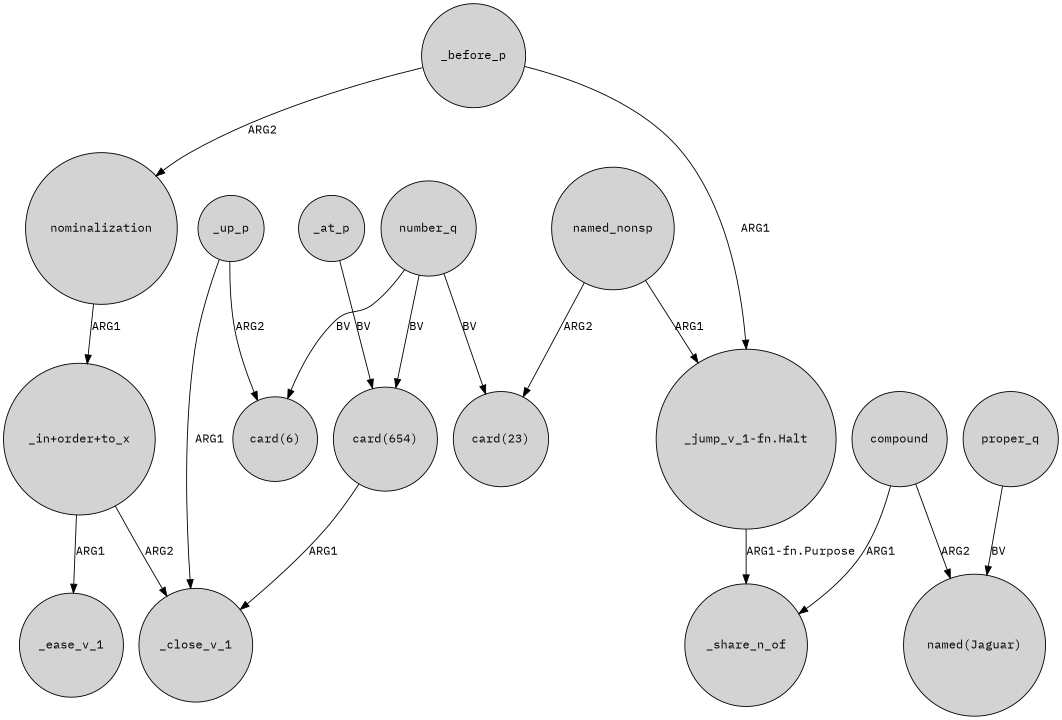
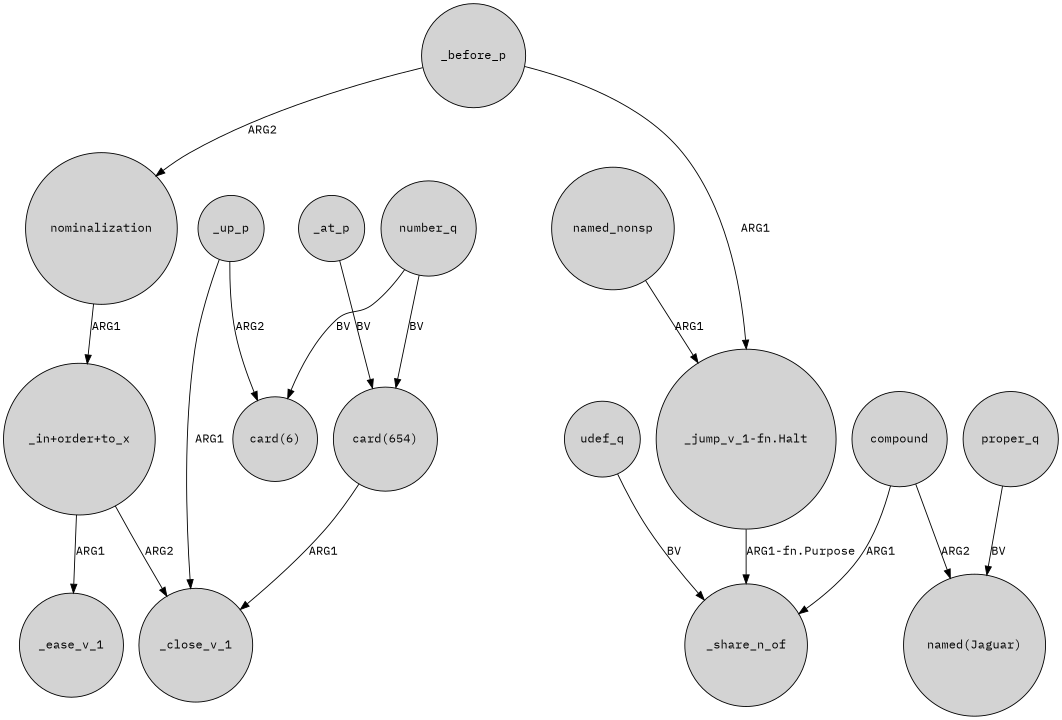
node "card(23)": removed
node "udef_q": added
